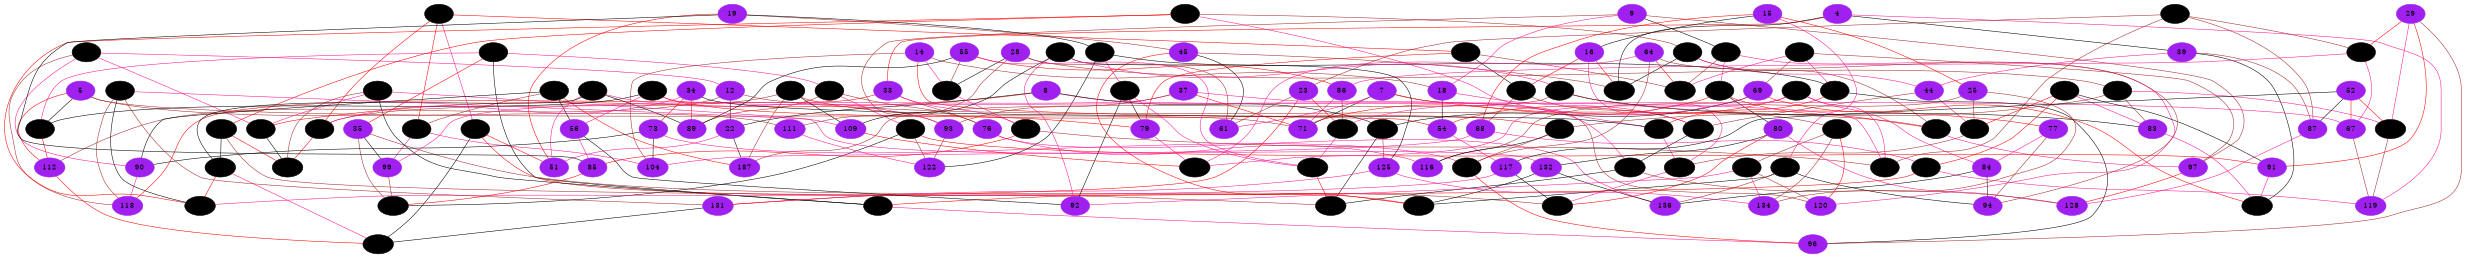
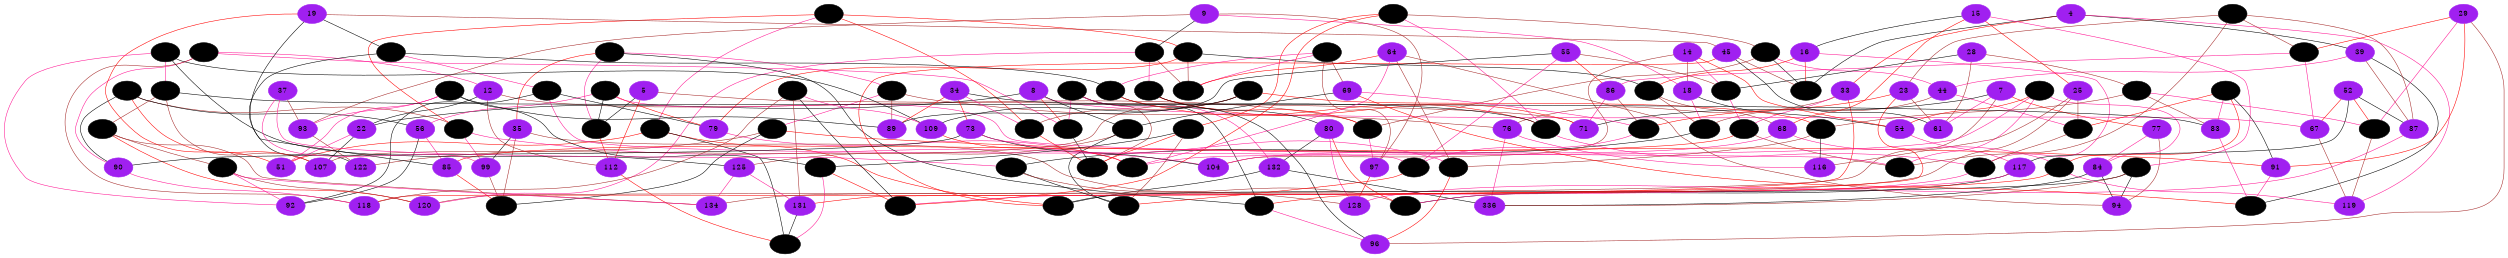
edge "37" -- "71": removed
node "111": removed
node "187": label "187" -> "107"
node "136": label "136" -> "336"
